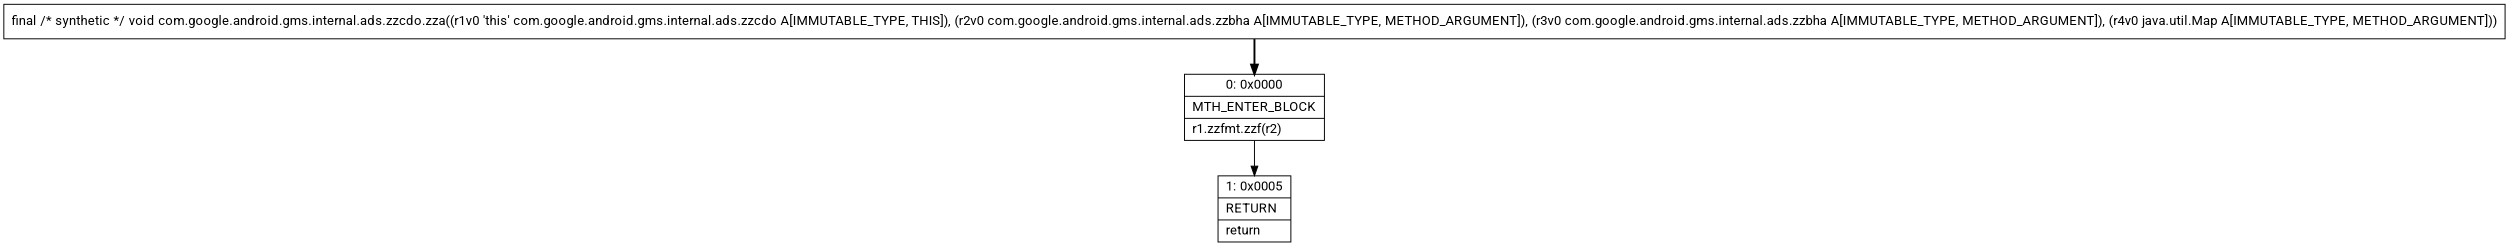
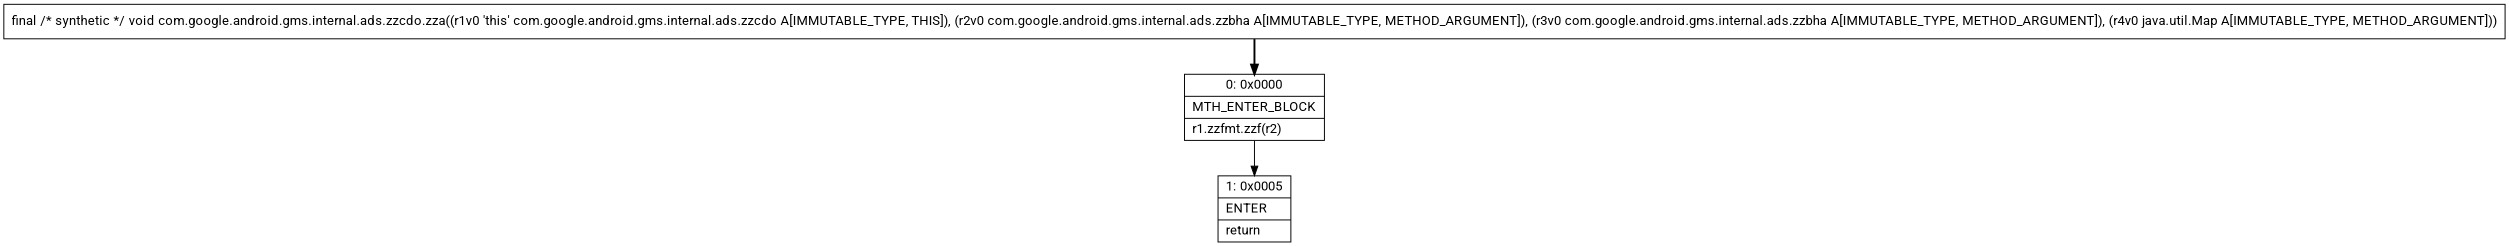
node "1: 0x0005": text "RETURN" -> "ENTER"
